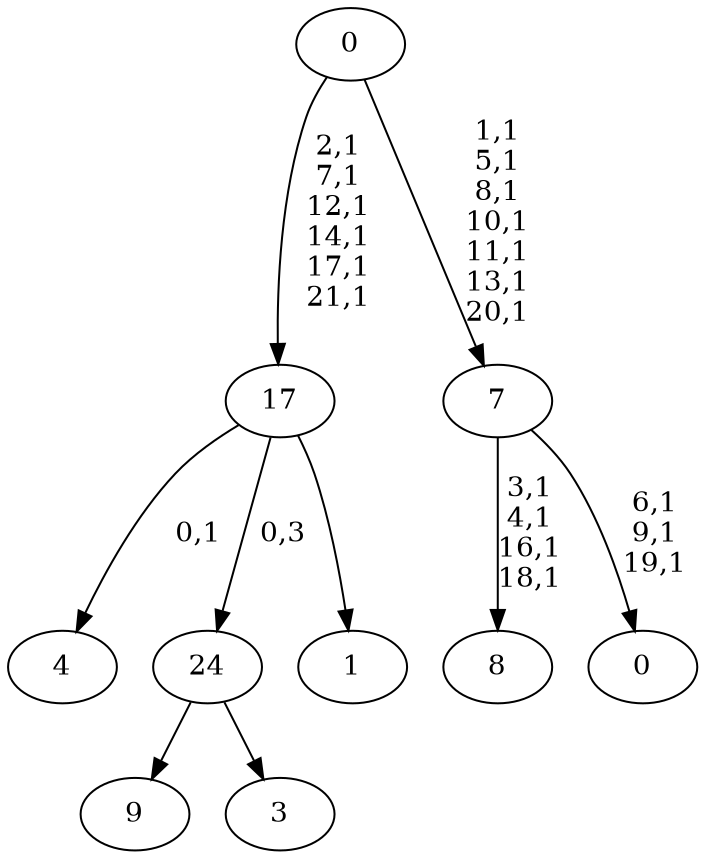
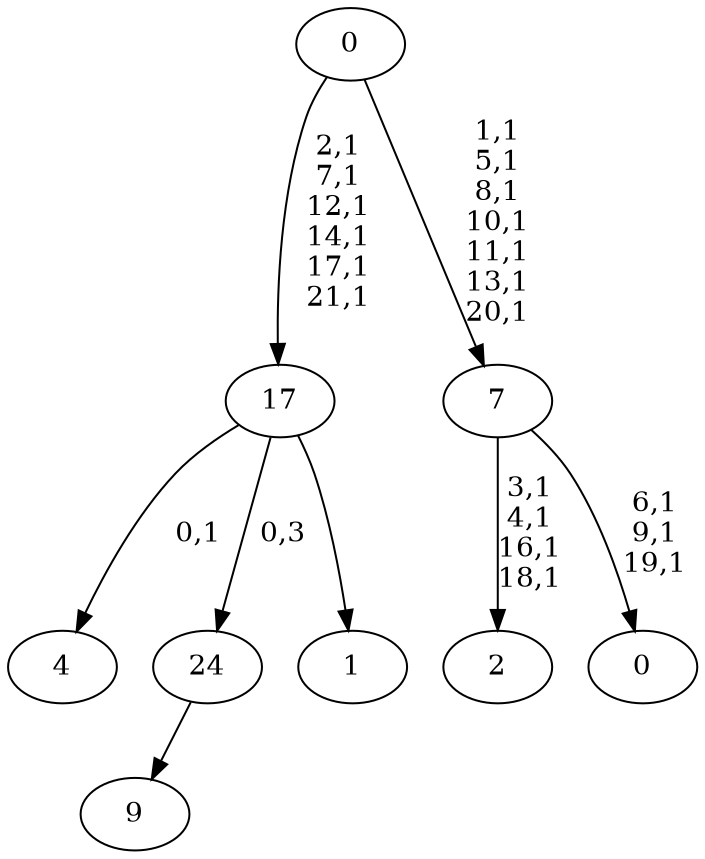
node "8": label "8" -> "2"
node "3": removed
